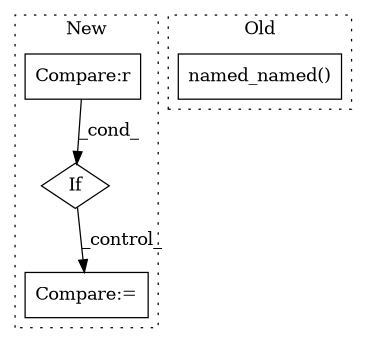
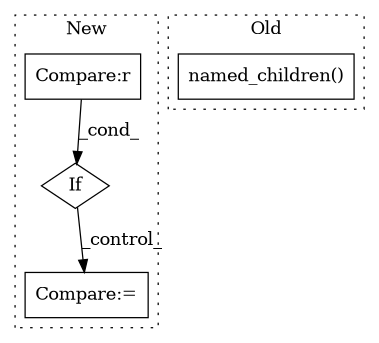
node "named_named()": label "named_named()" -> "named_children()"
